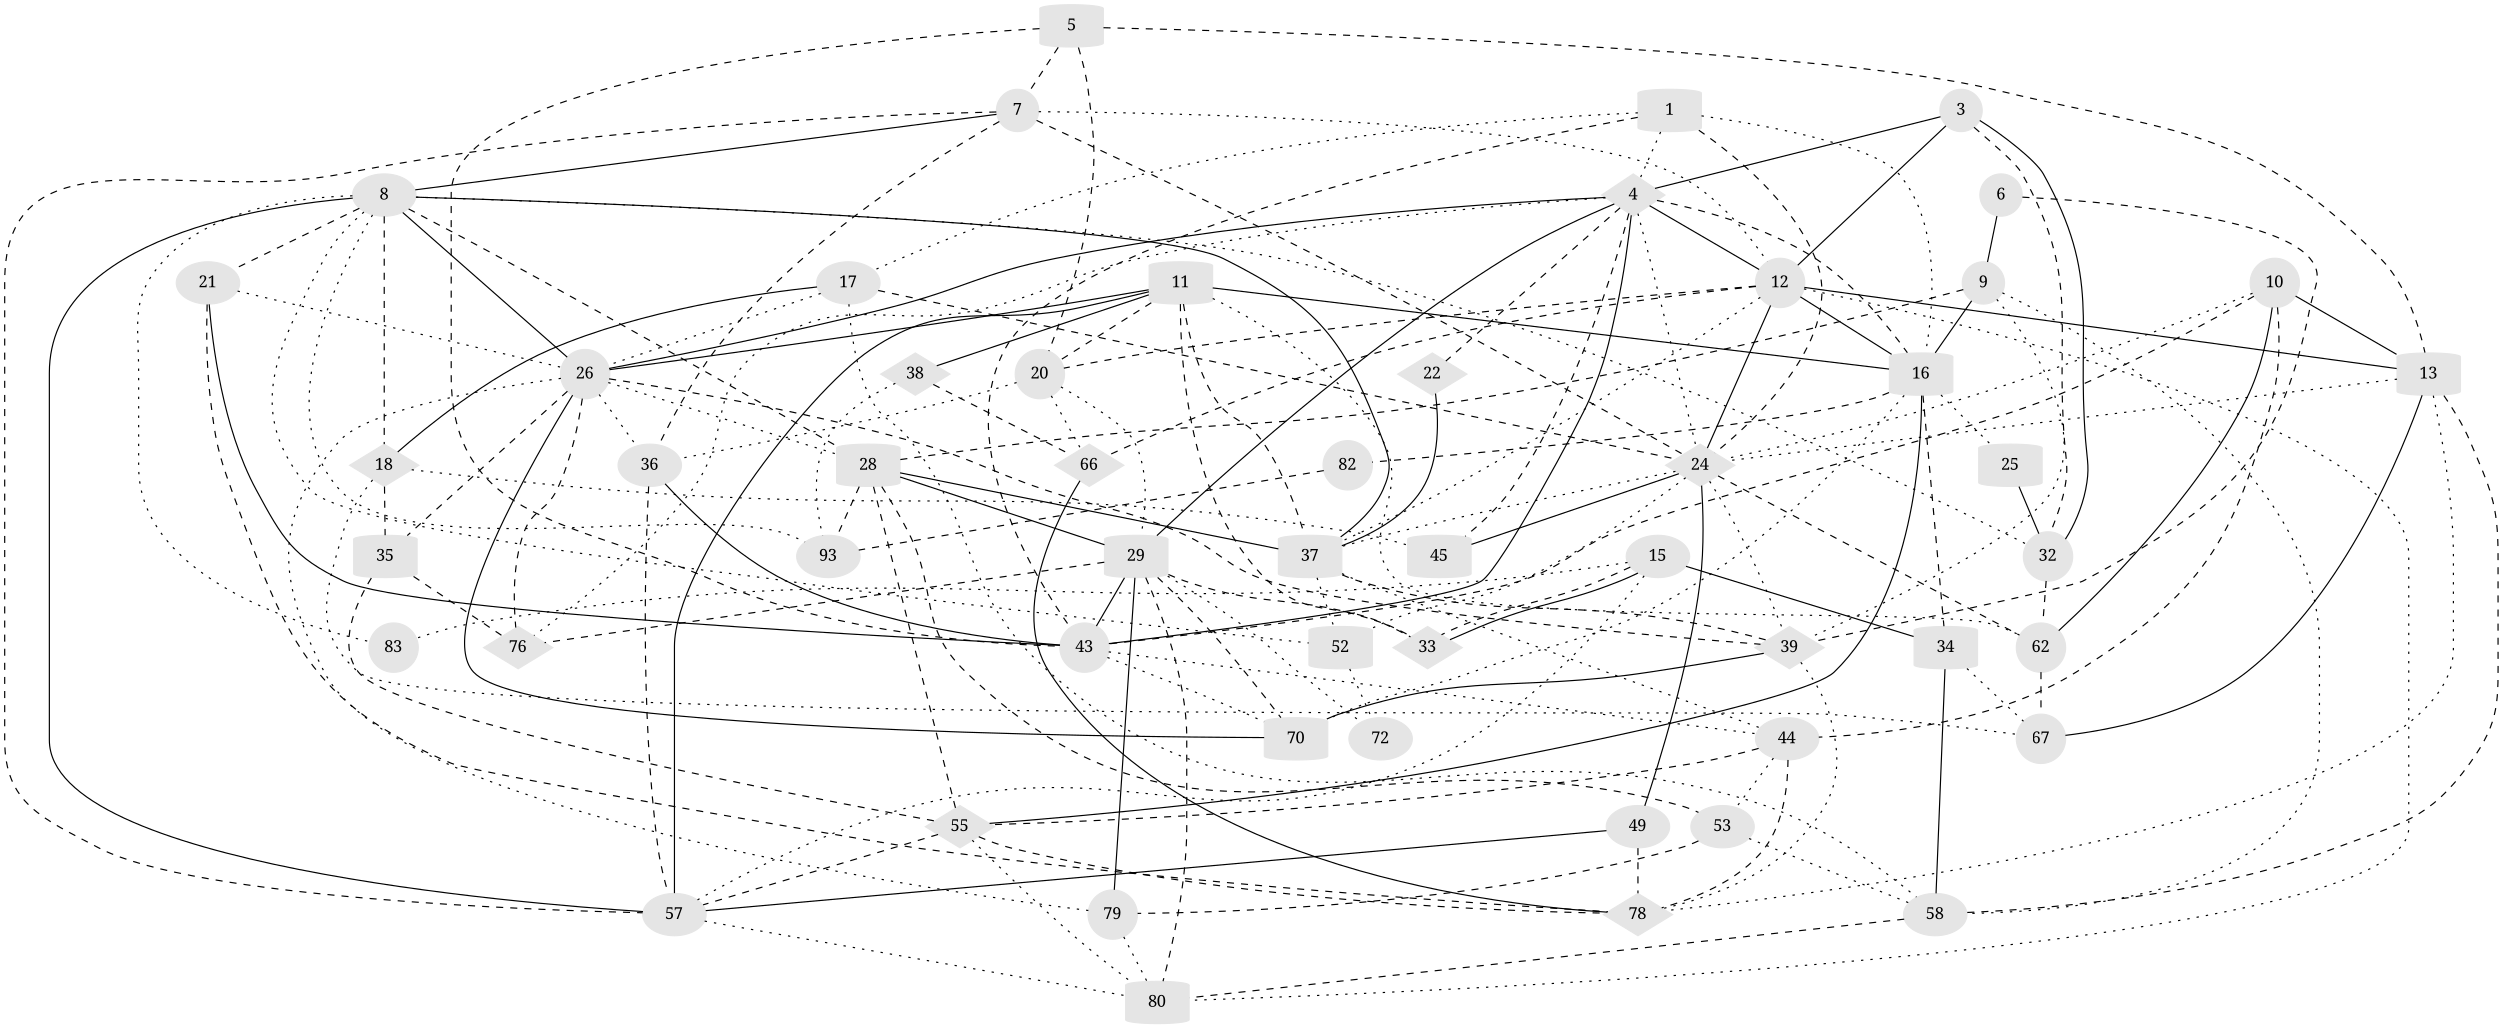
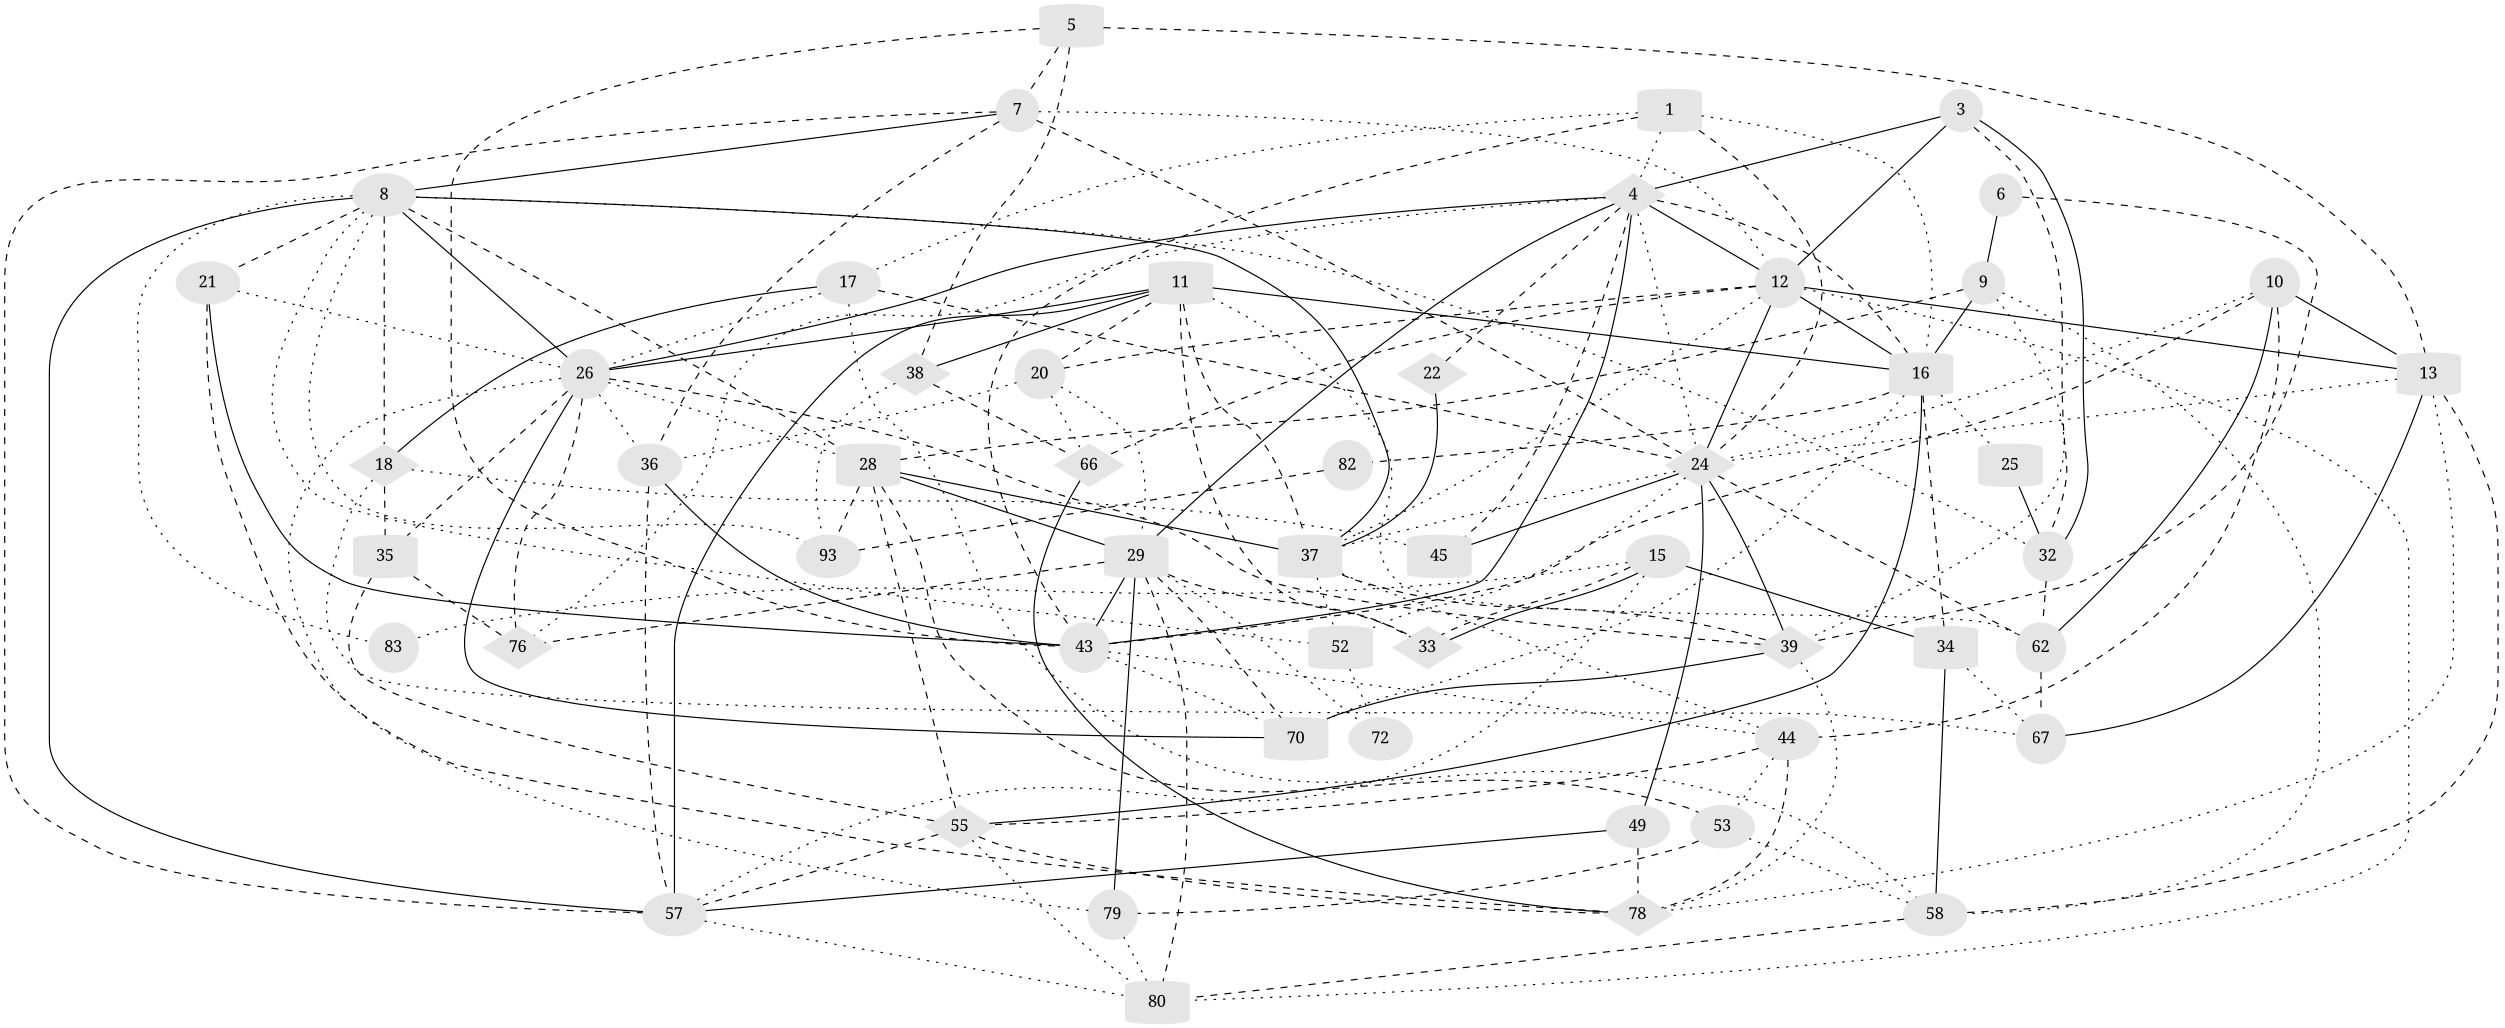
edge "5" -- "20": now "5" -- "38"
edge "24" -- "39": style dotted -> solid
